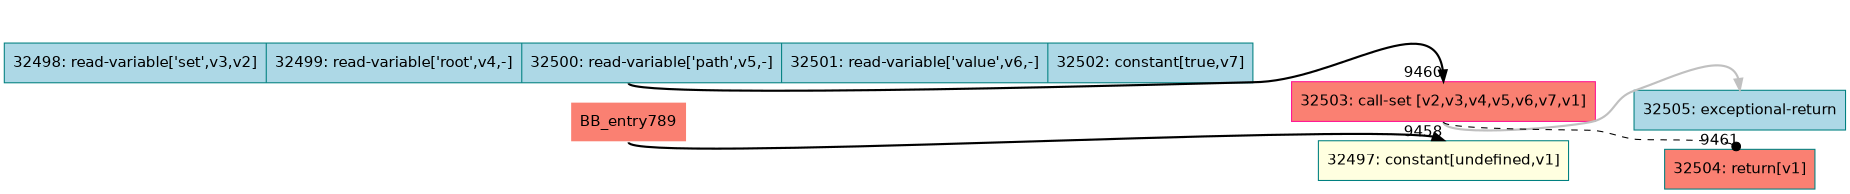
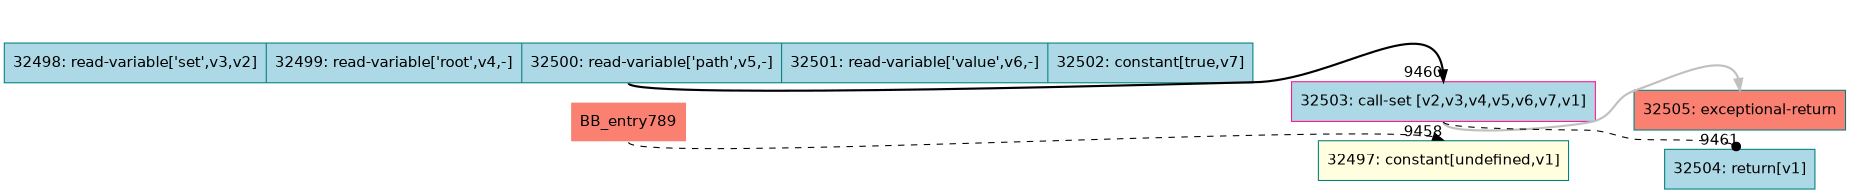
node "32503: call-set [v2,v3,v4,v5,v6,v7,v1]": fillcolor salmon -> lightblue
node "32505: exceptional-return": fillcolor lightblue -> salmon
edge "BB_entry789" -> "32497: constant[undefined,v1]": style bold -> dashed
node "32504: return[v1]": fillcolor salmon -> lightblue
